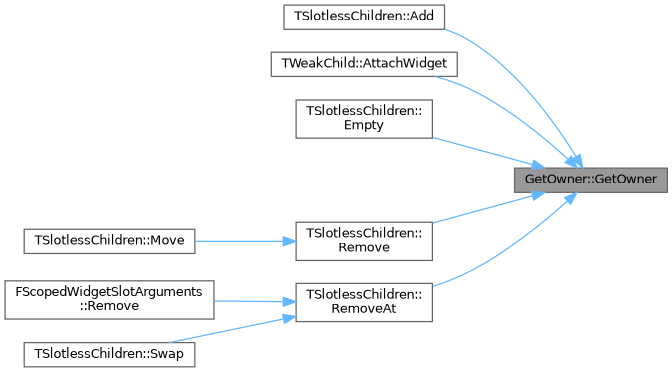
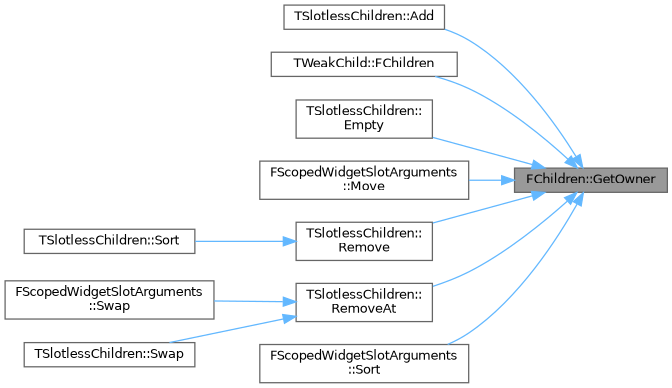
node "TWeakChild::AttachWidget": label "TWeakChild::AttachWidget" -> "TWeakChild::FChildren"
node "FScopedWidgetSlotArguments ::Move": added
node "GetOwner::GetOwner": label "GetOwner::GetOwner" -> "FChildren::GetOwner"
node "TSlotlessChildren::Move": label "TSlotlessChildren::Move" -> "TSlotlessChildren::Sort"
node "FScopedWidgetSlotArguments ::Remove": label "FScopedWidgetSlotArguments ::Remove" -> "FScopedWidgetSlotArguments ::Swap"
node "FScopedWidgetSlotArguments ::Sort": added
